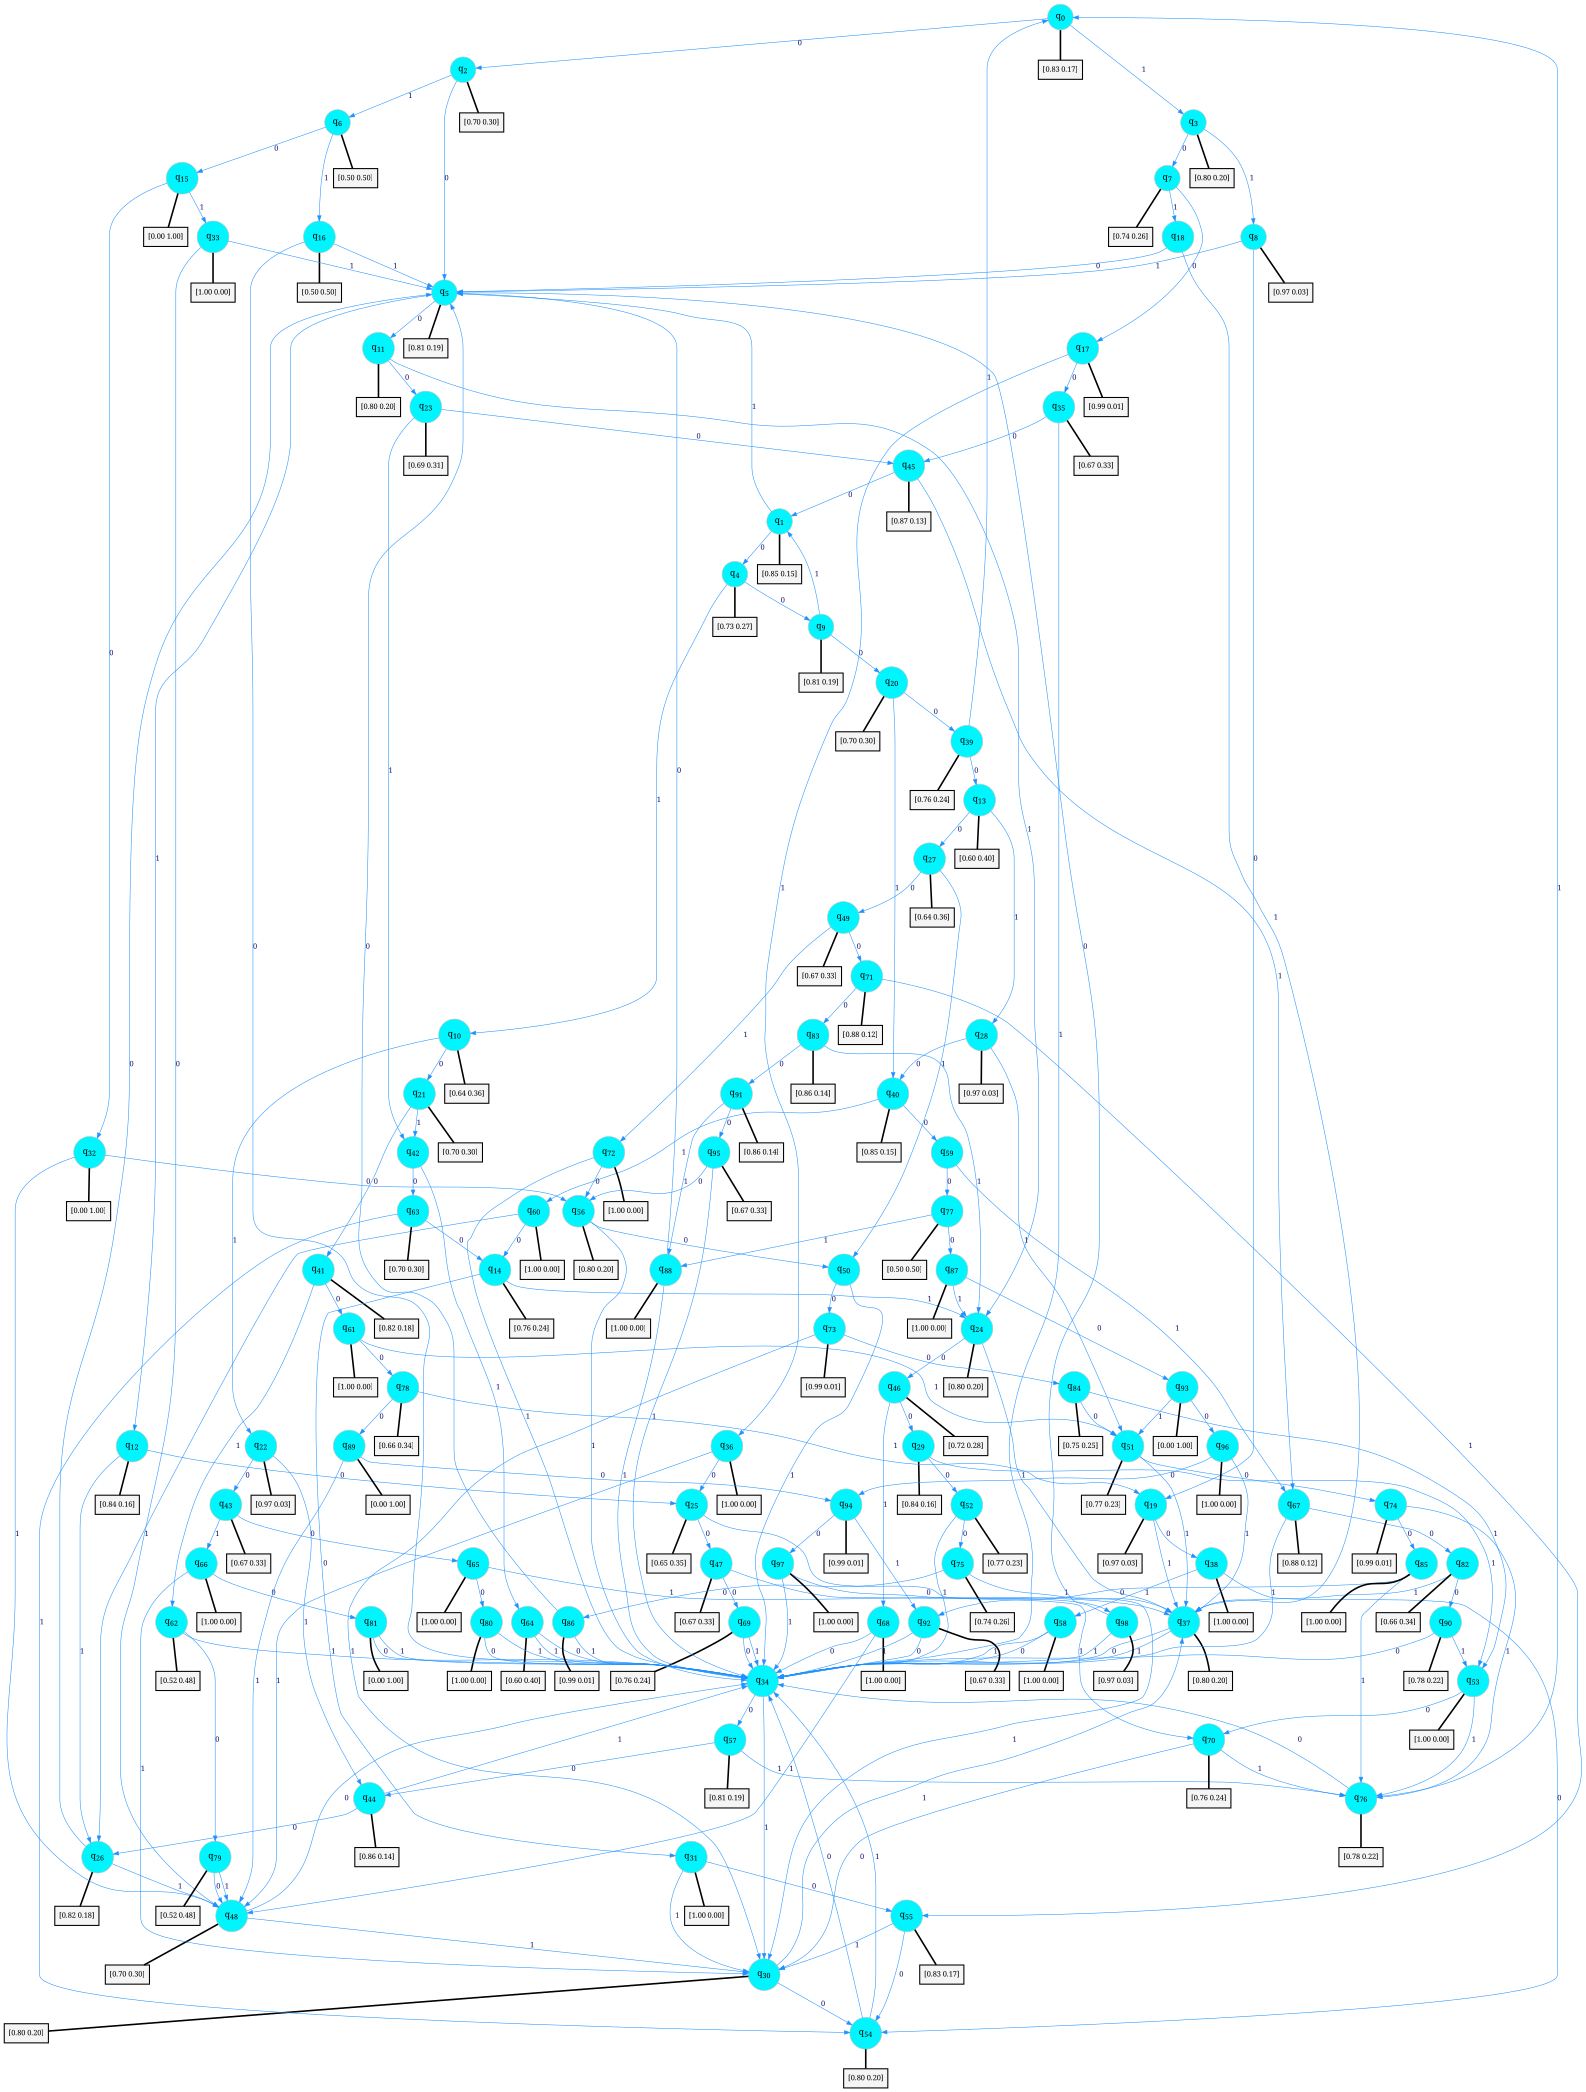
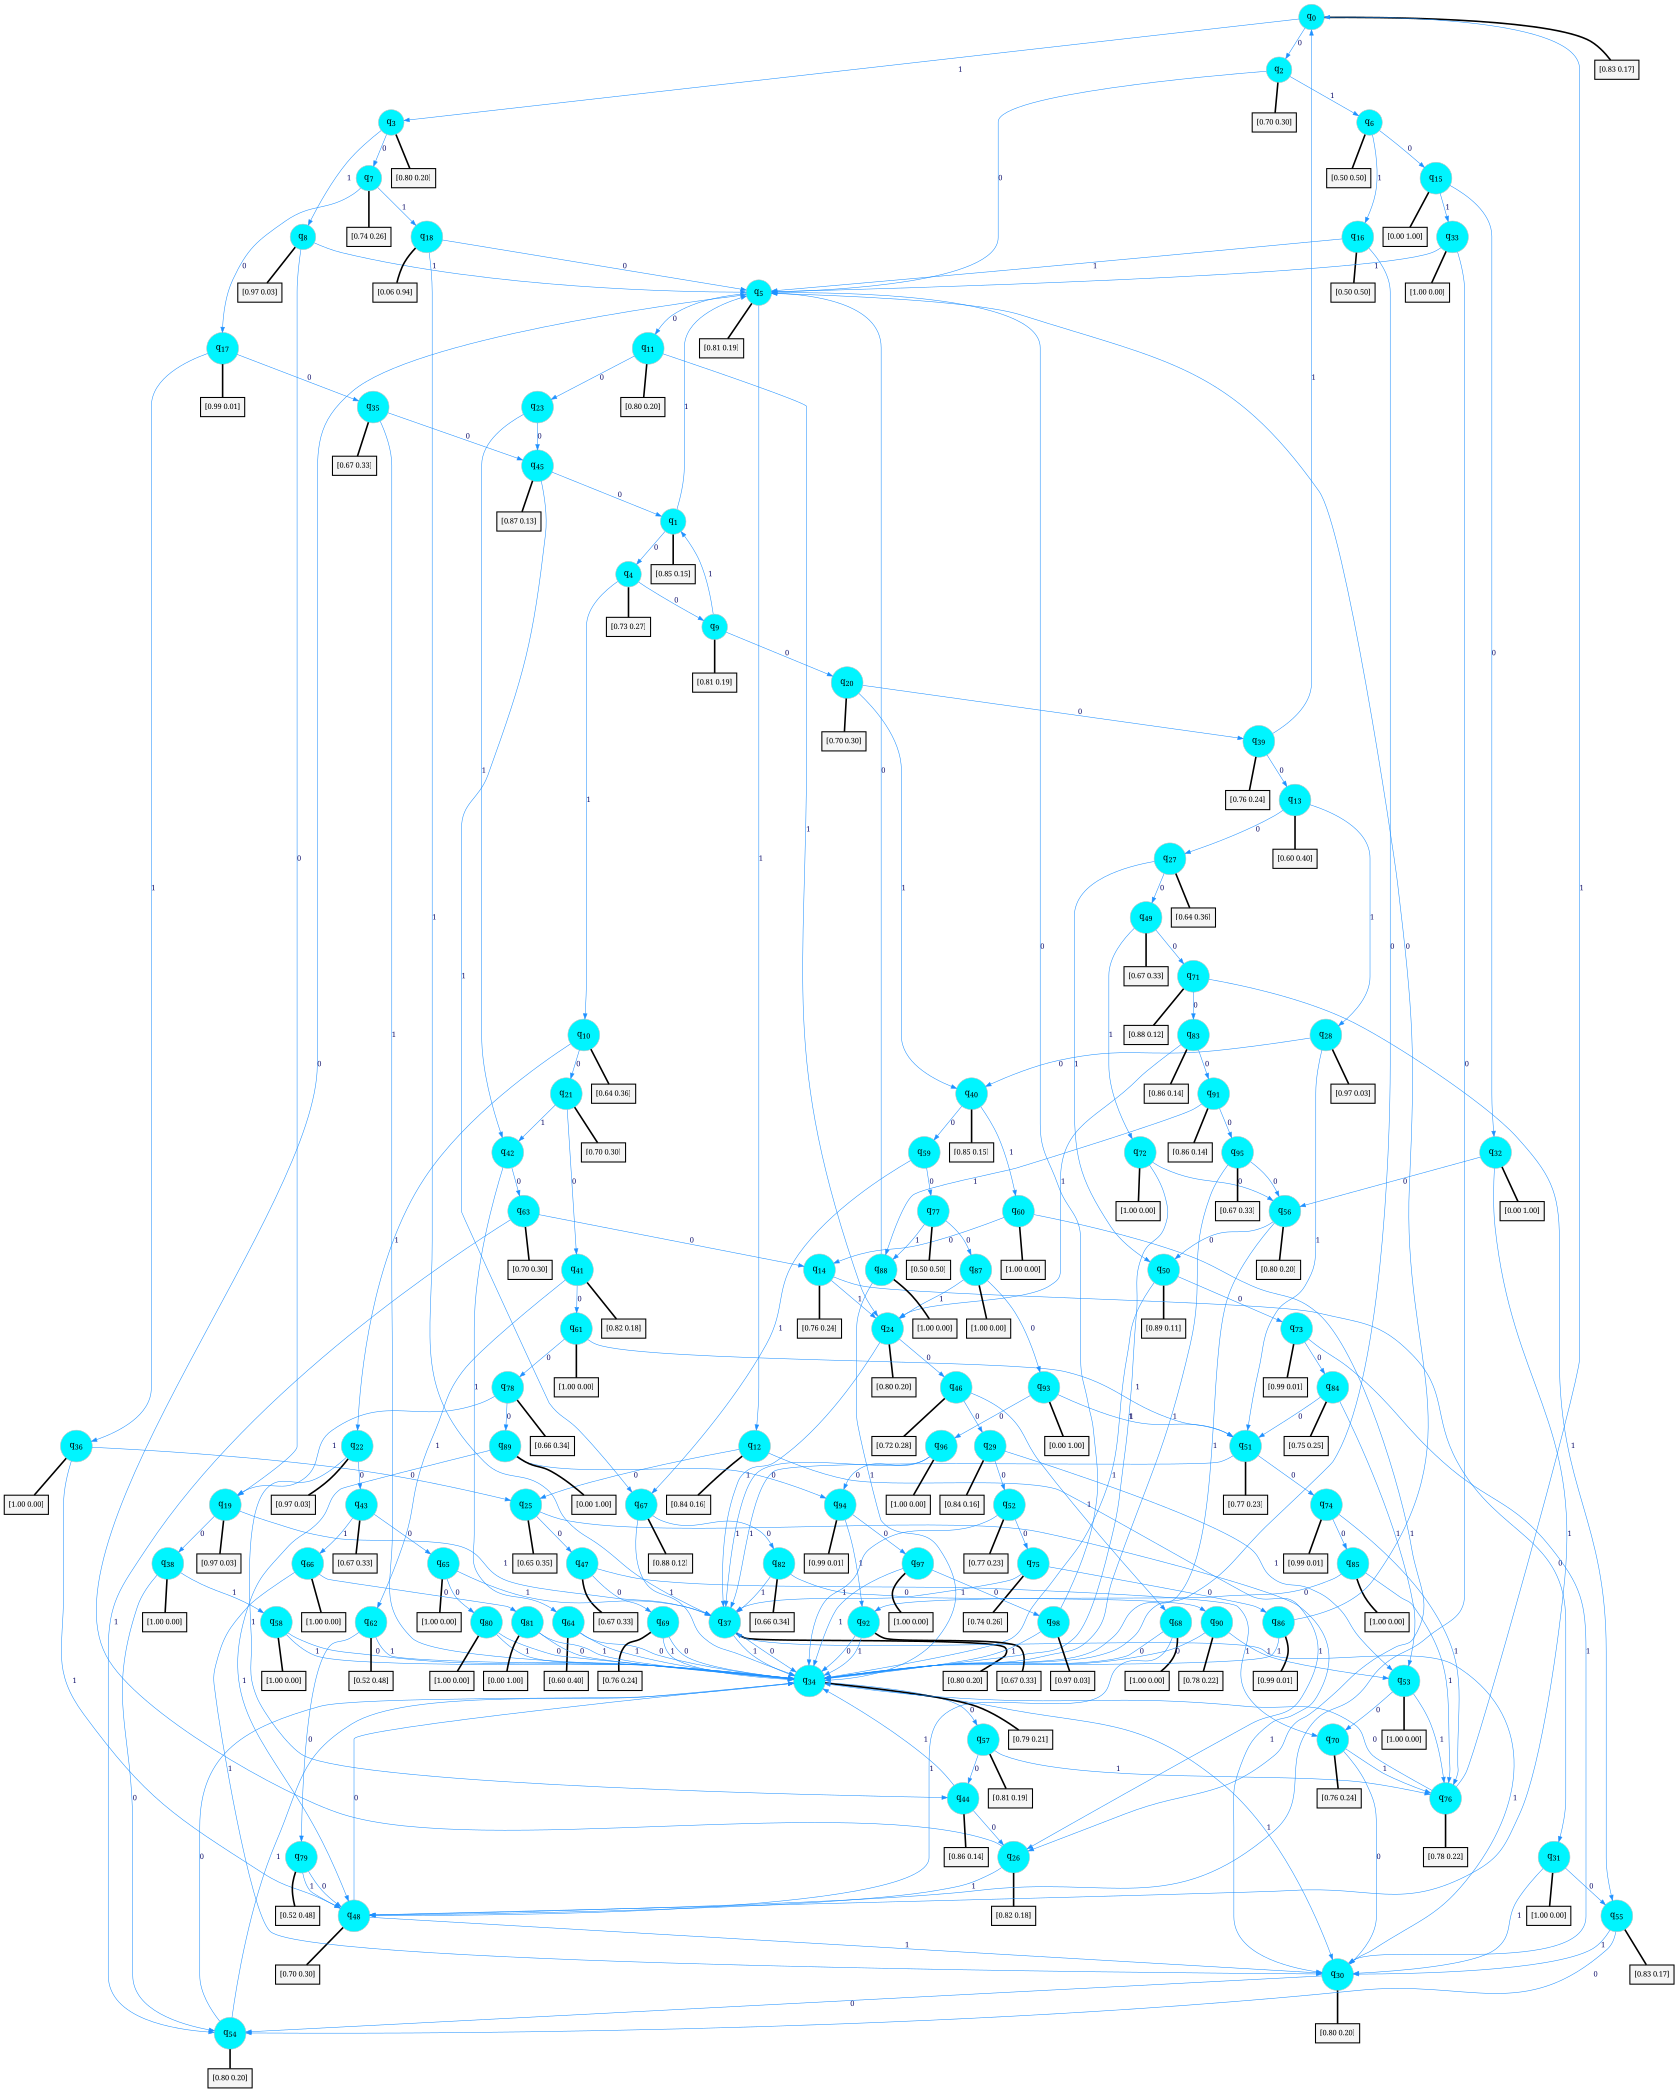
node "[0.06 0.94]": added
node "[0.69 0.31]": removed
node "[0.89 0.11]": added
node "[0.79 0.21]": added
